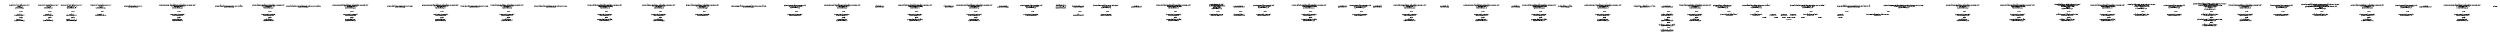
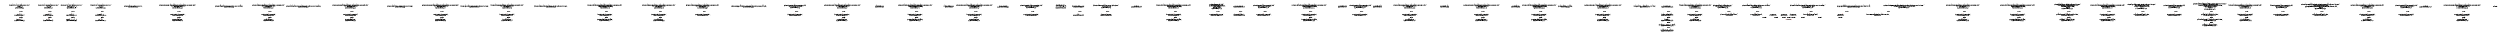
node "16_ c = a / b; 137-expression_statement-17-17": added
